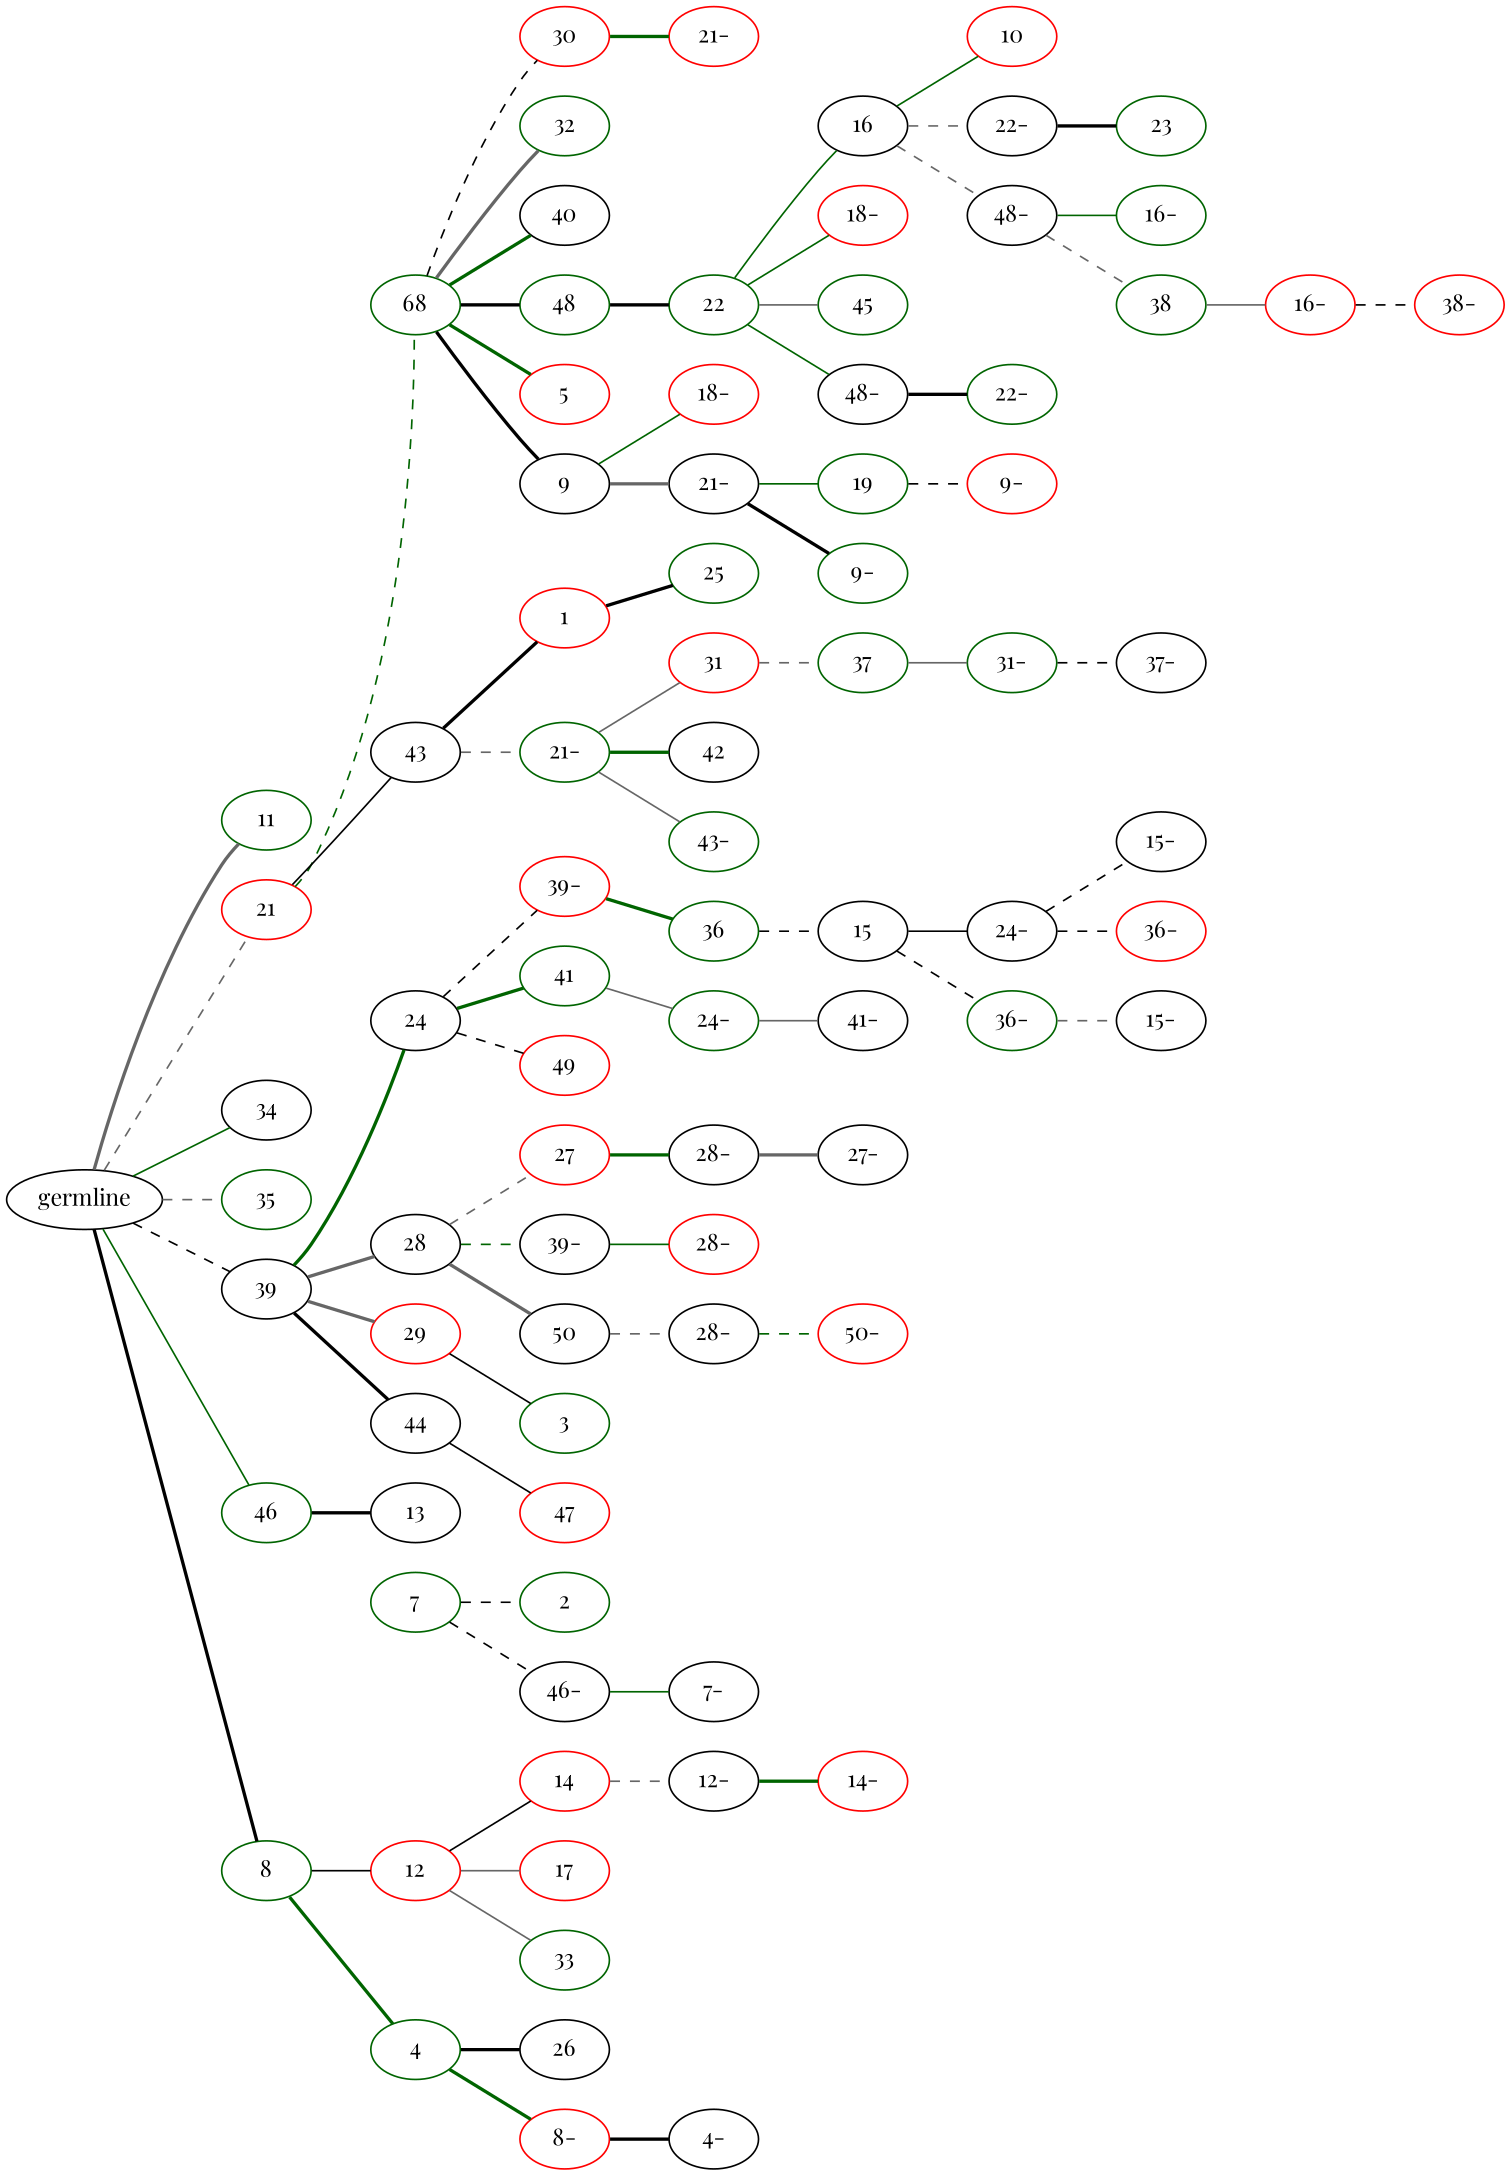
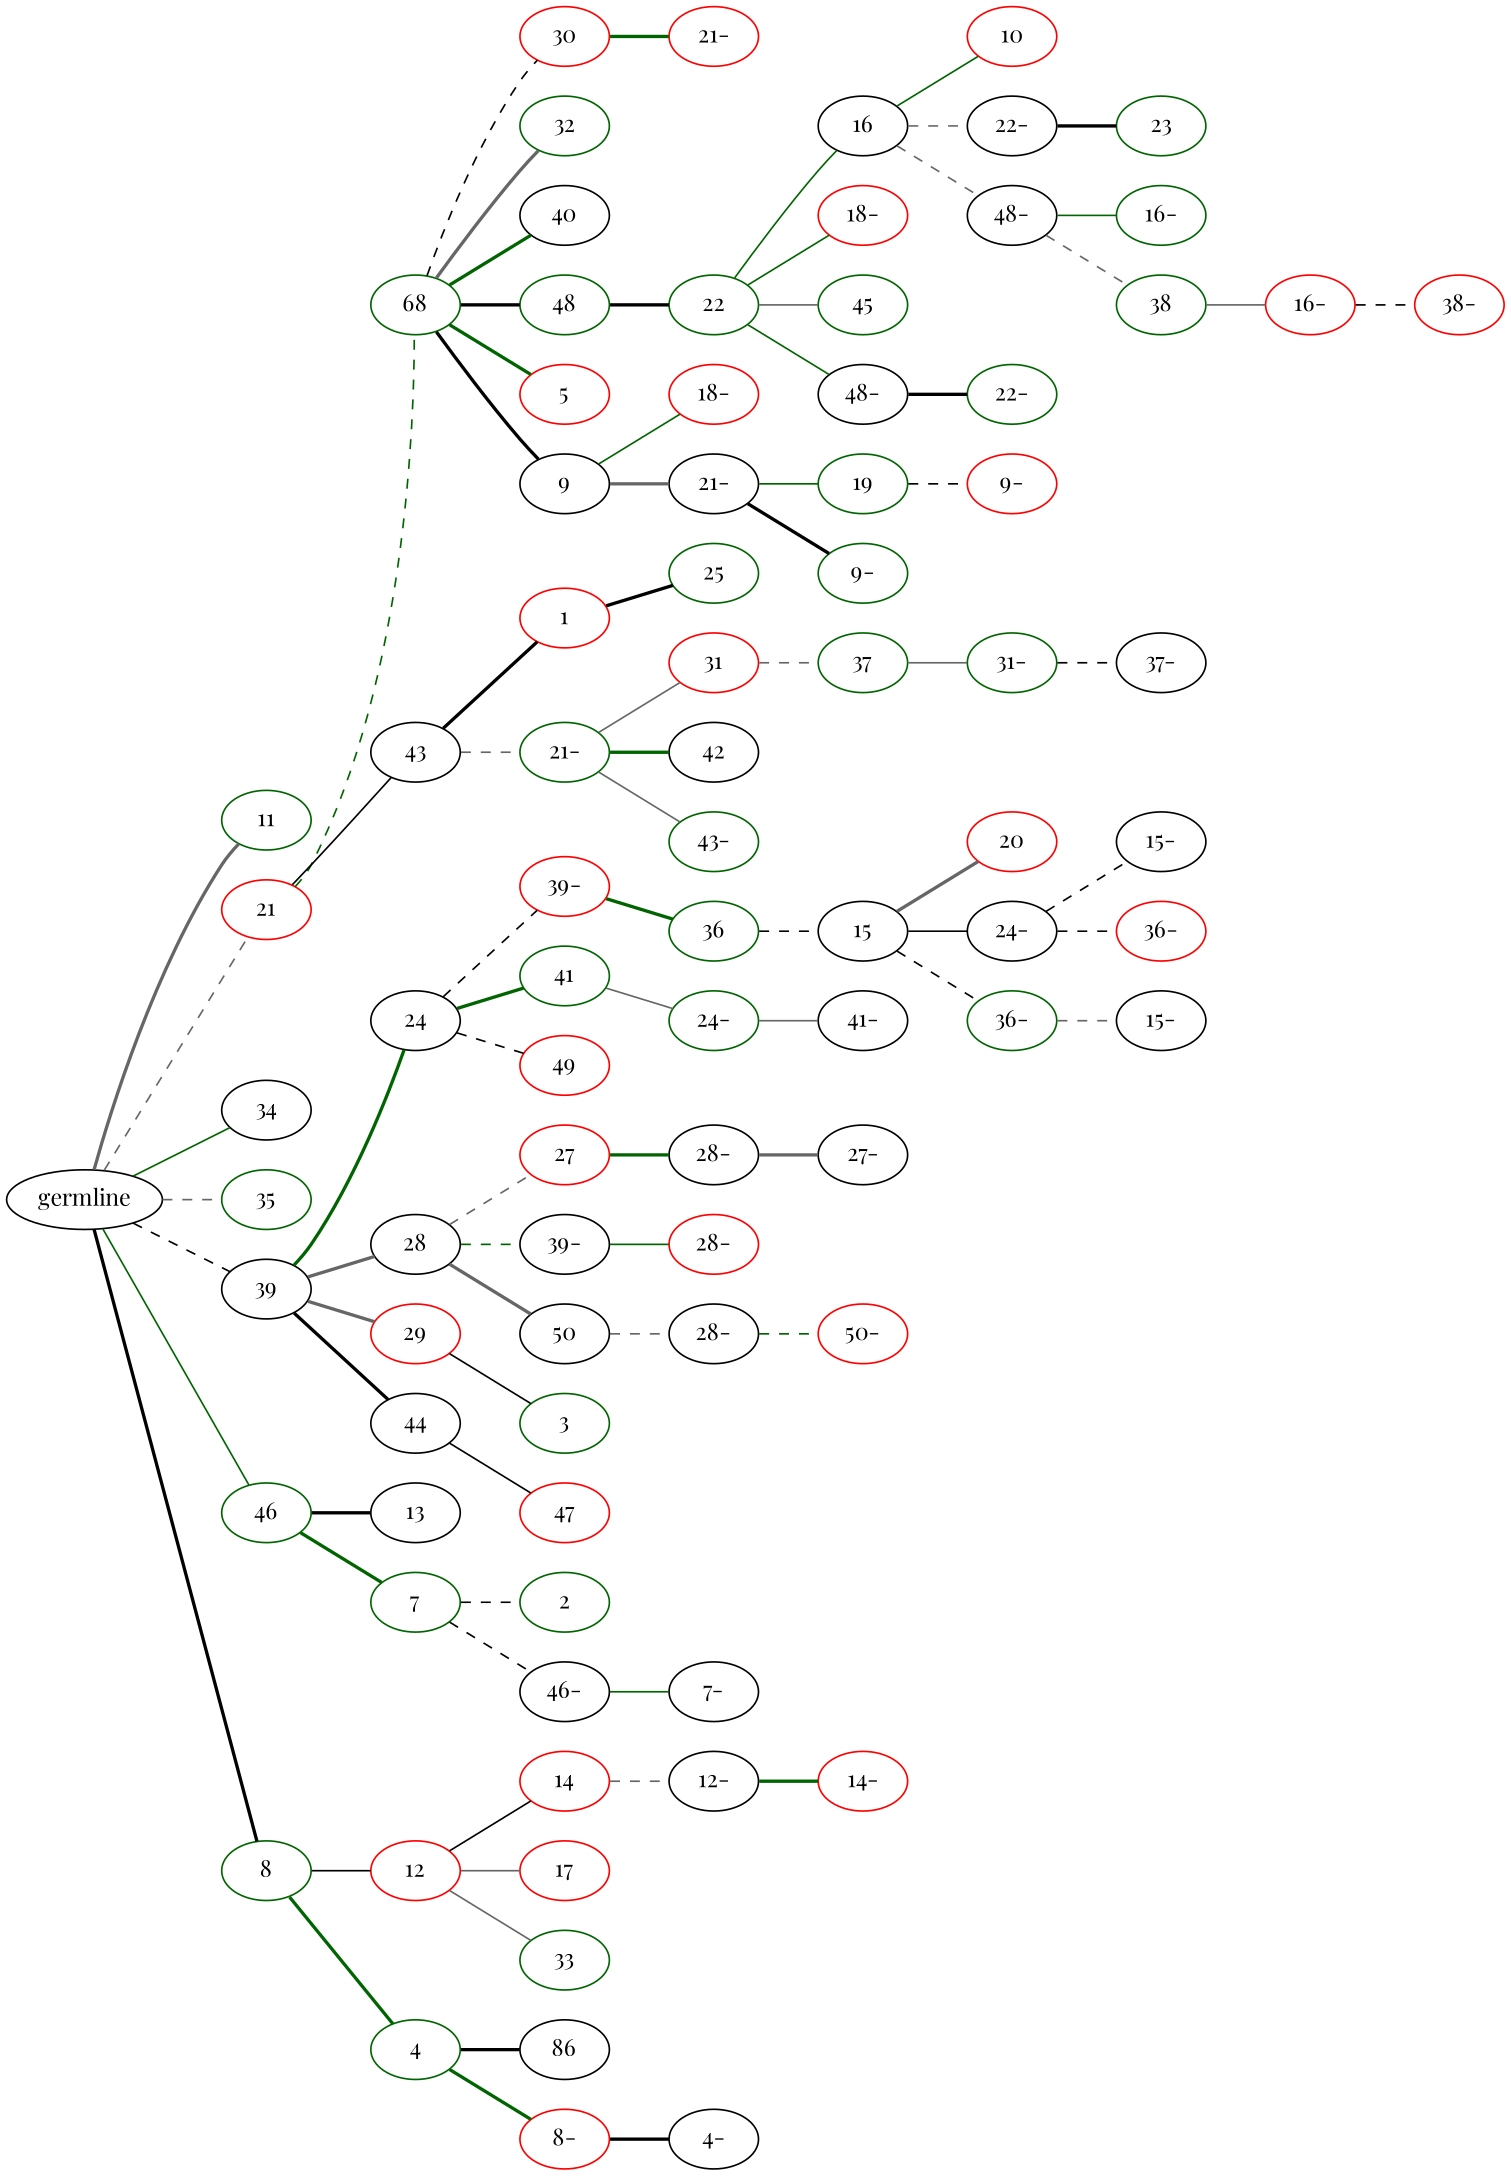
node "20": added
edge "46" -- "7": added
node "26": label "26" -> "86"
